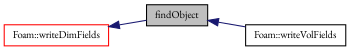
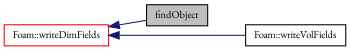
edge "Foam::writeVolFields" -> "findObject": now "Foam::writeVolFields" -> "Foam::writeDimFields"
